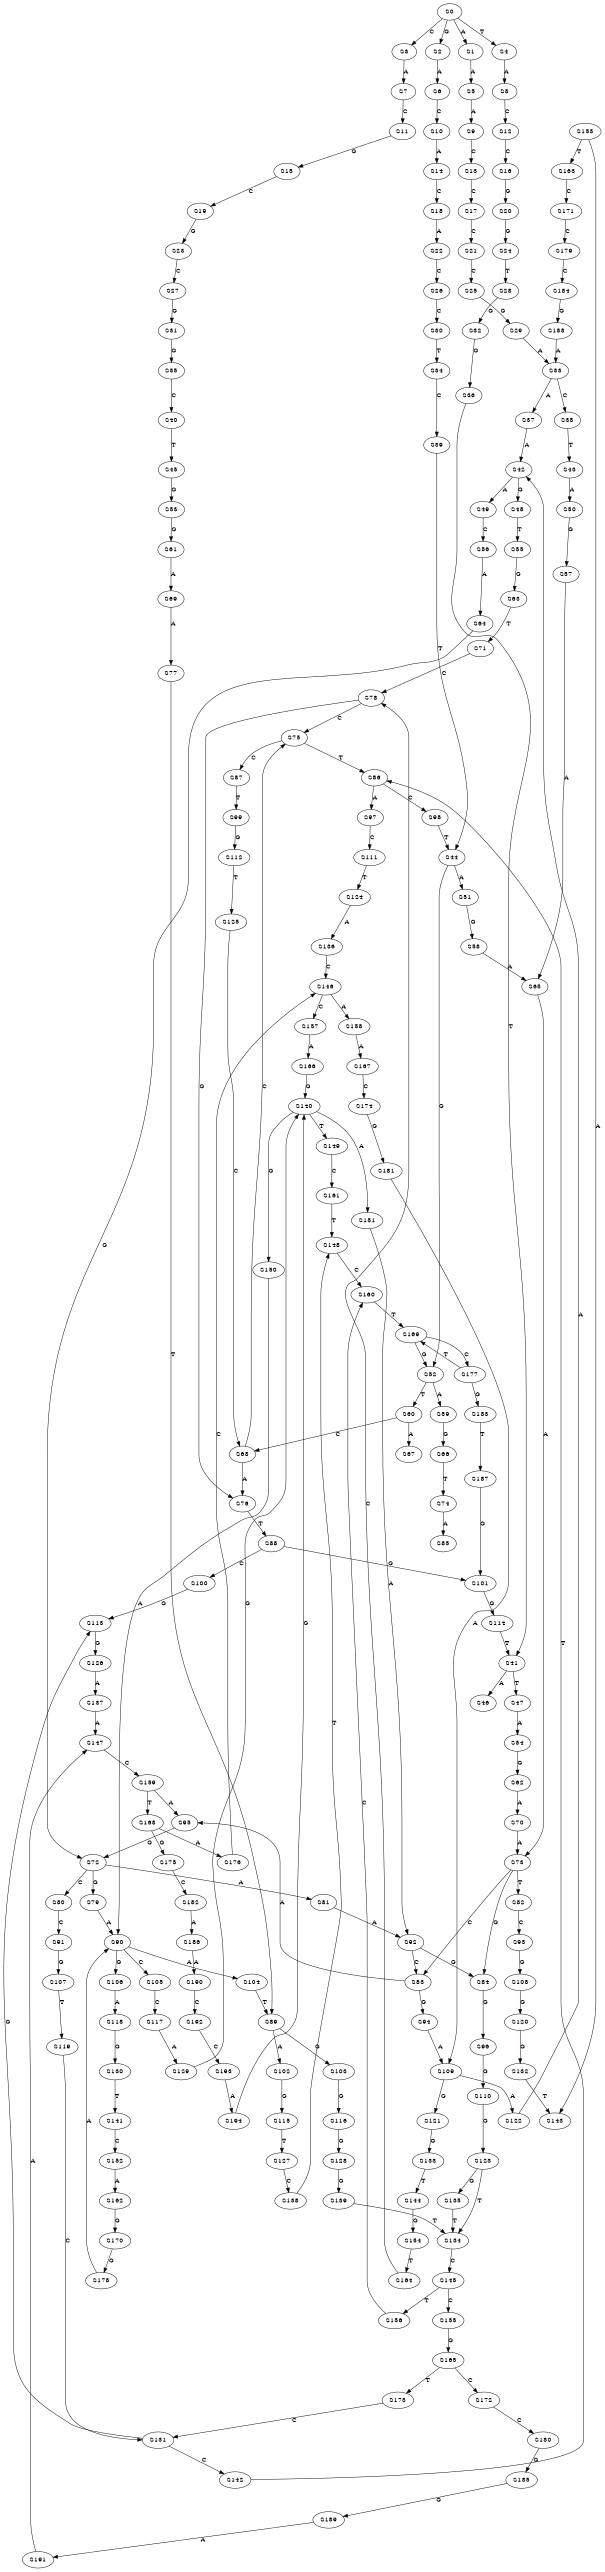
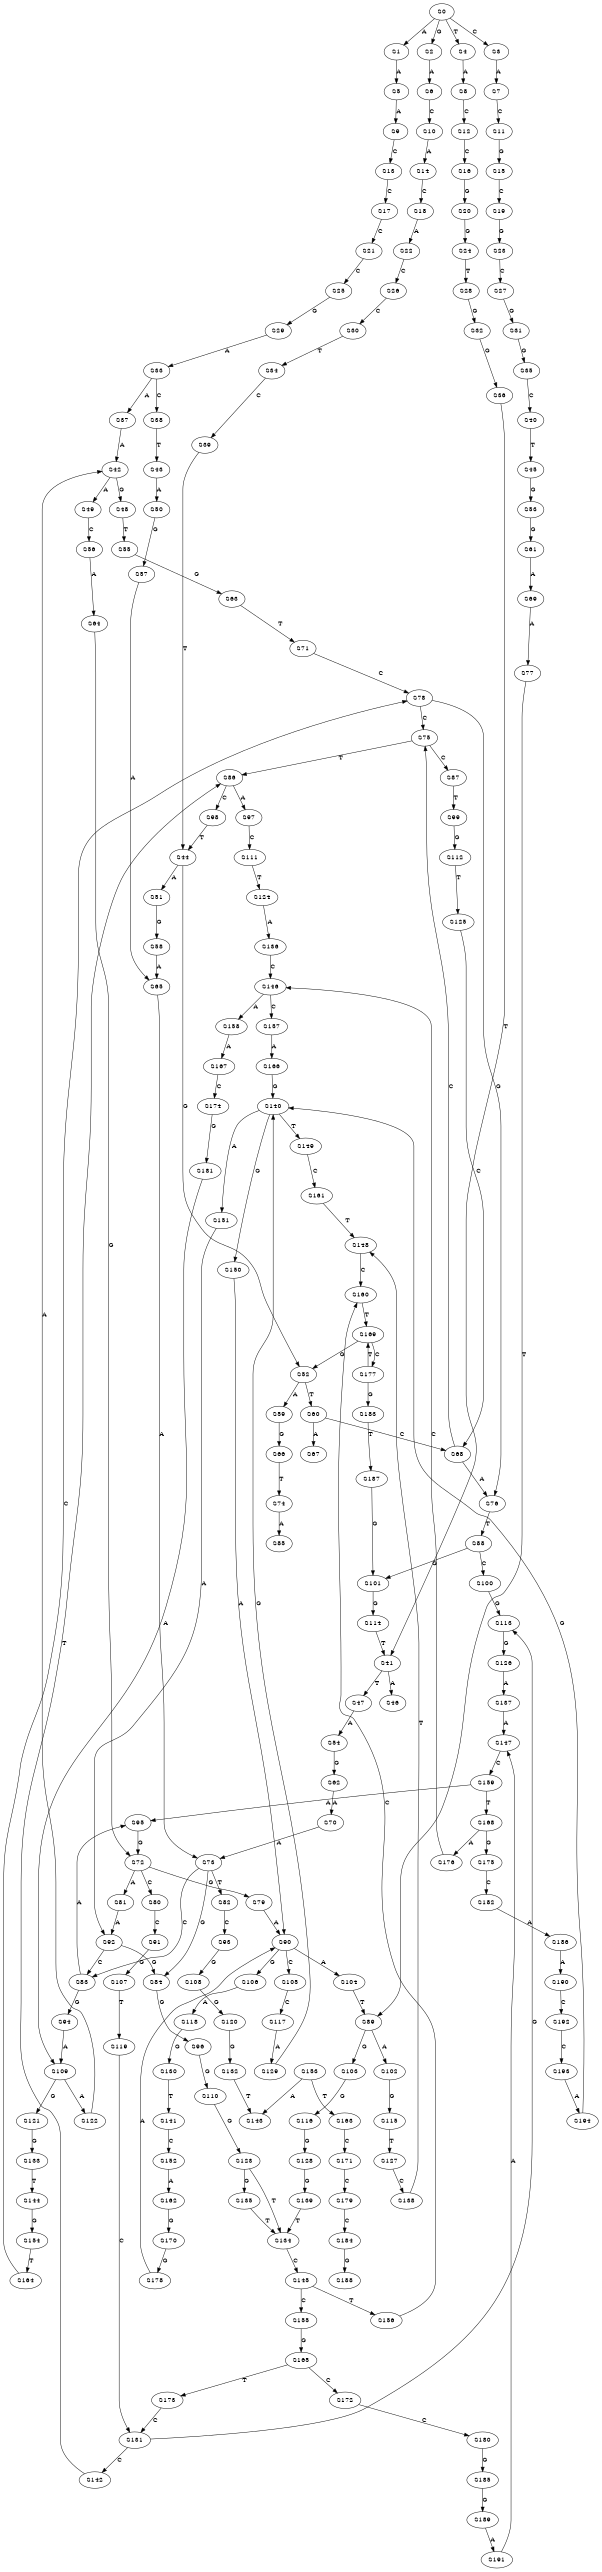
edge "S188" -> "S33": removed, label "A"
